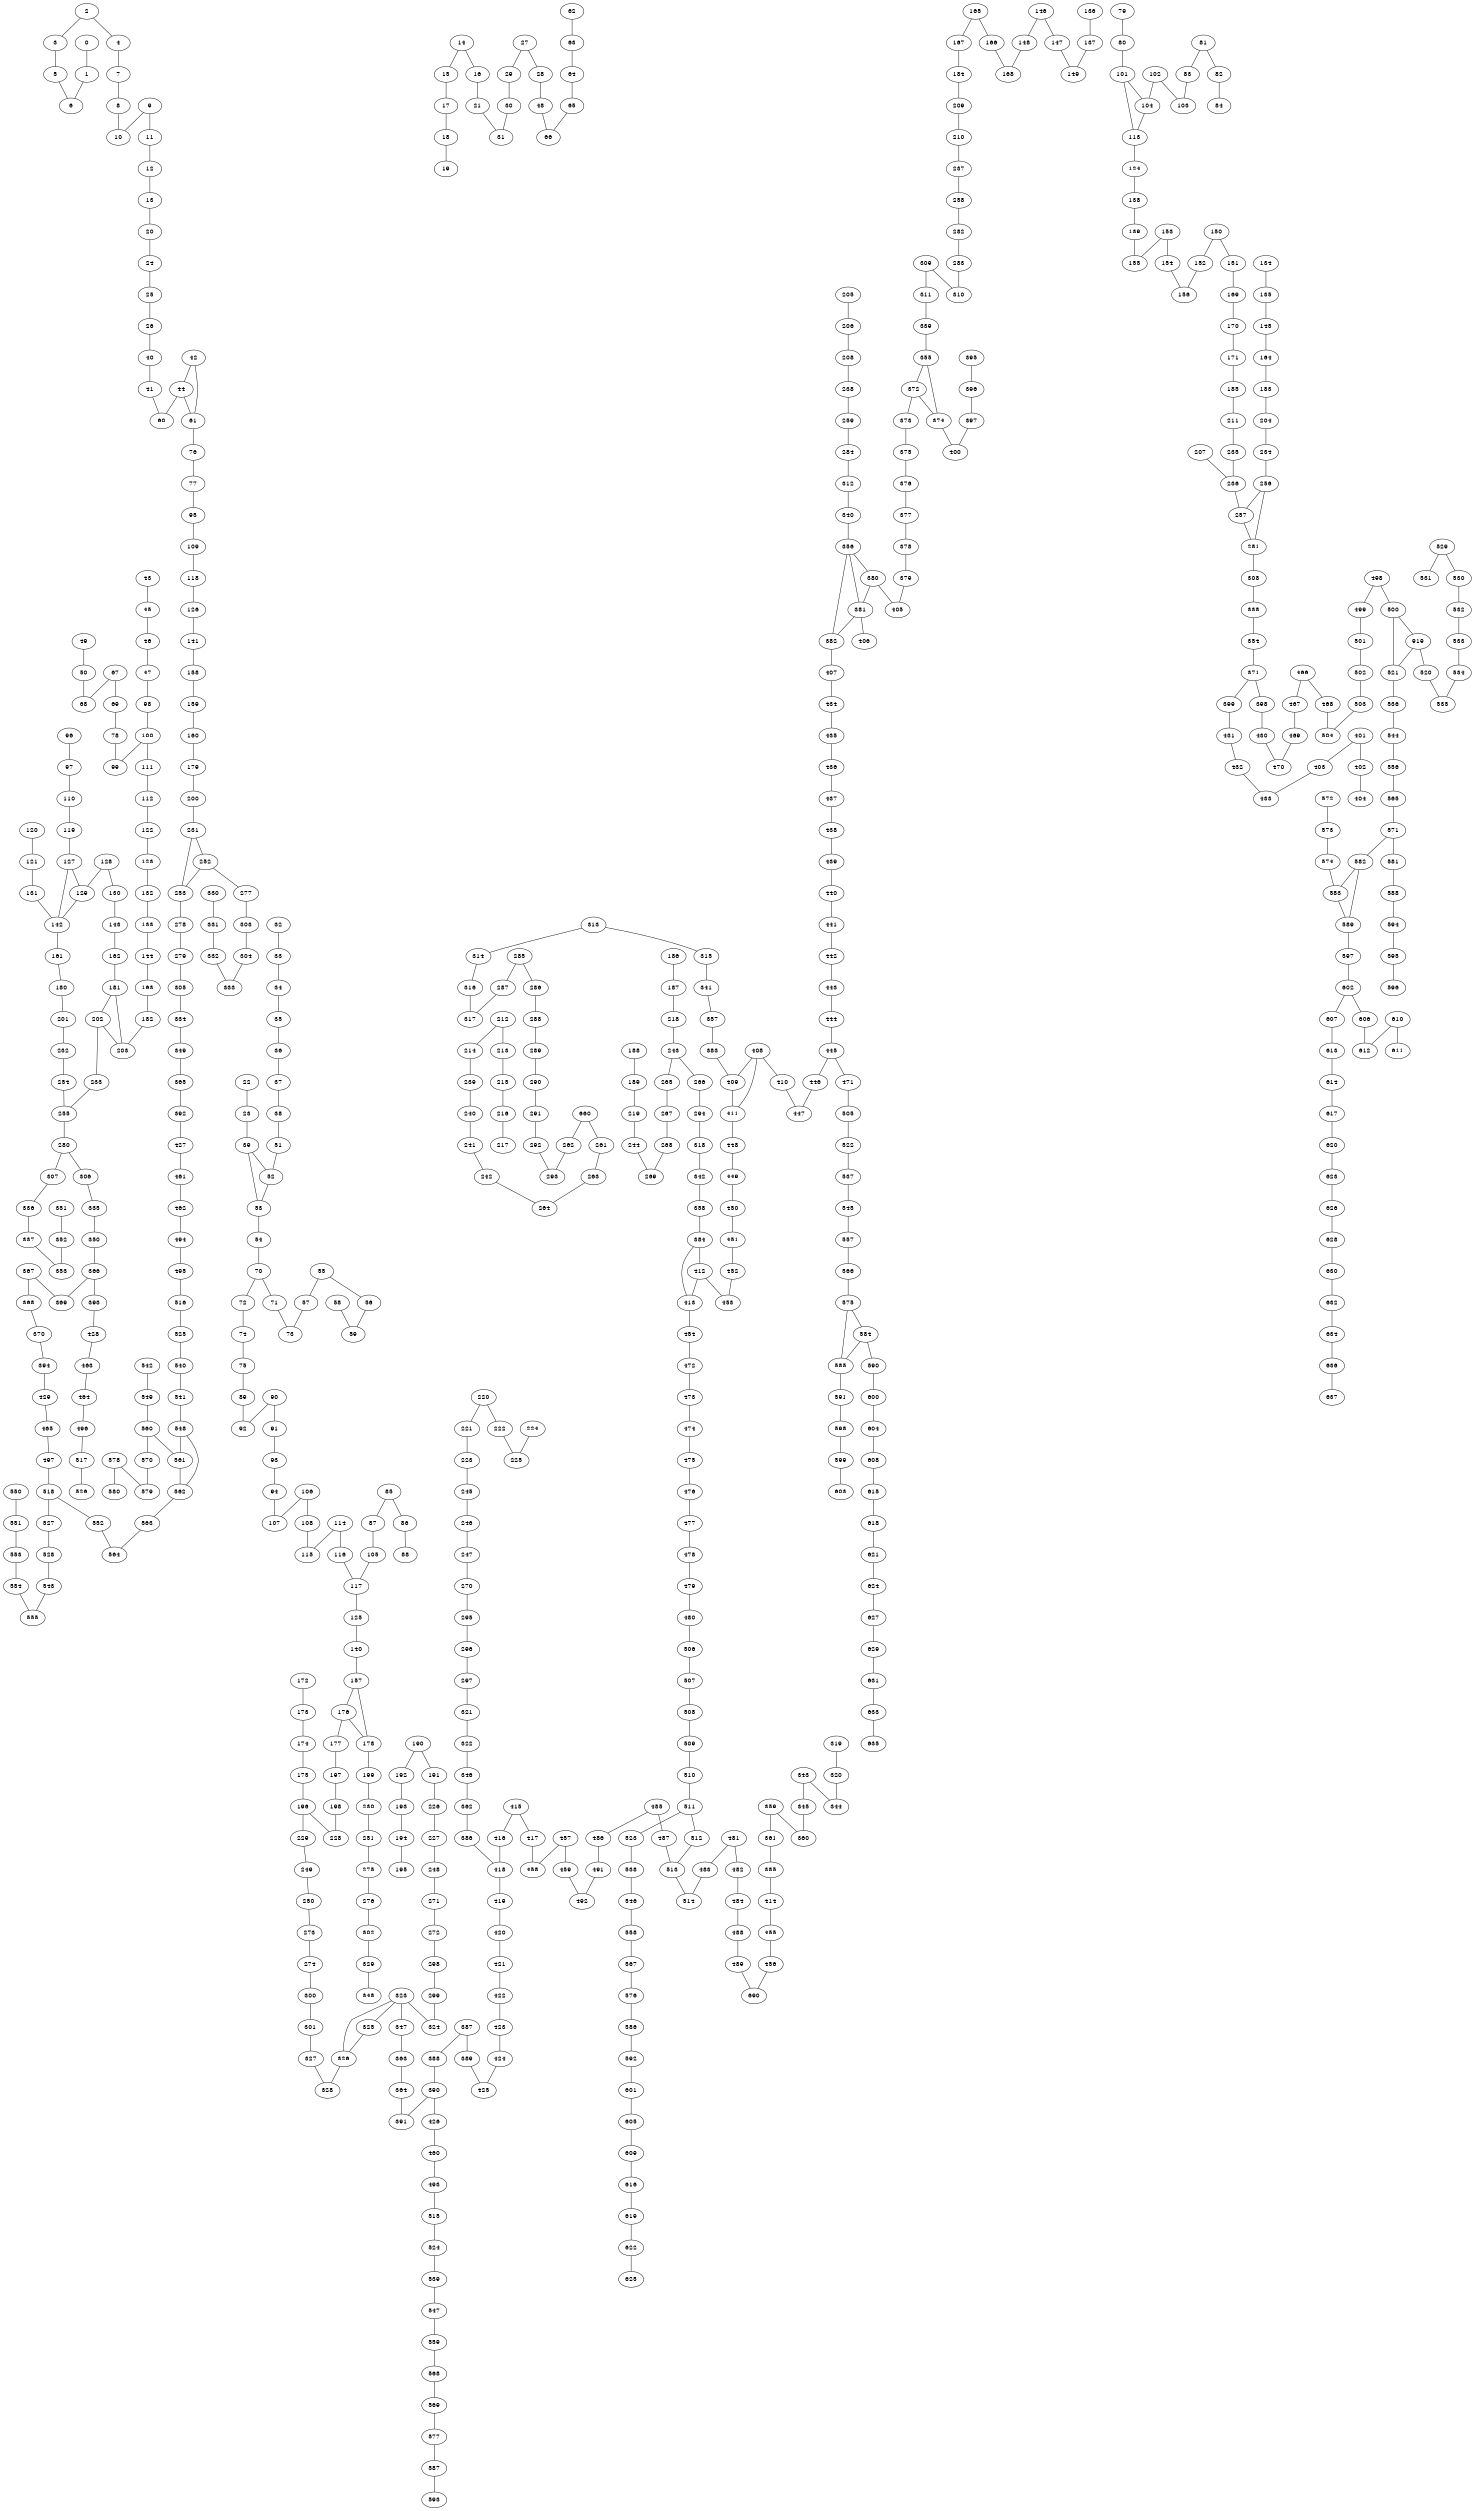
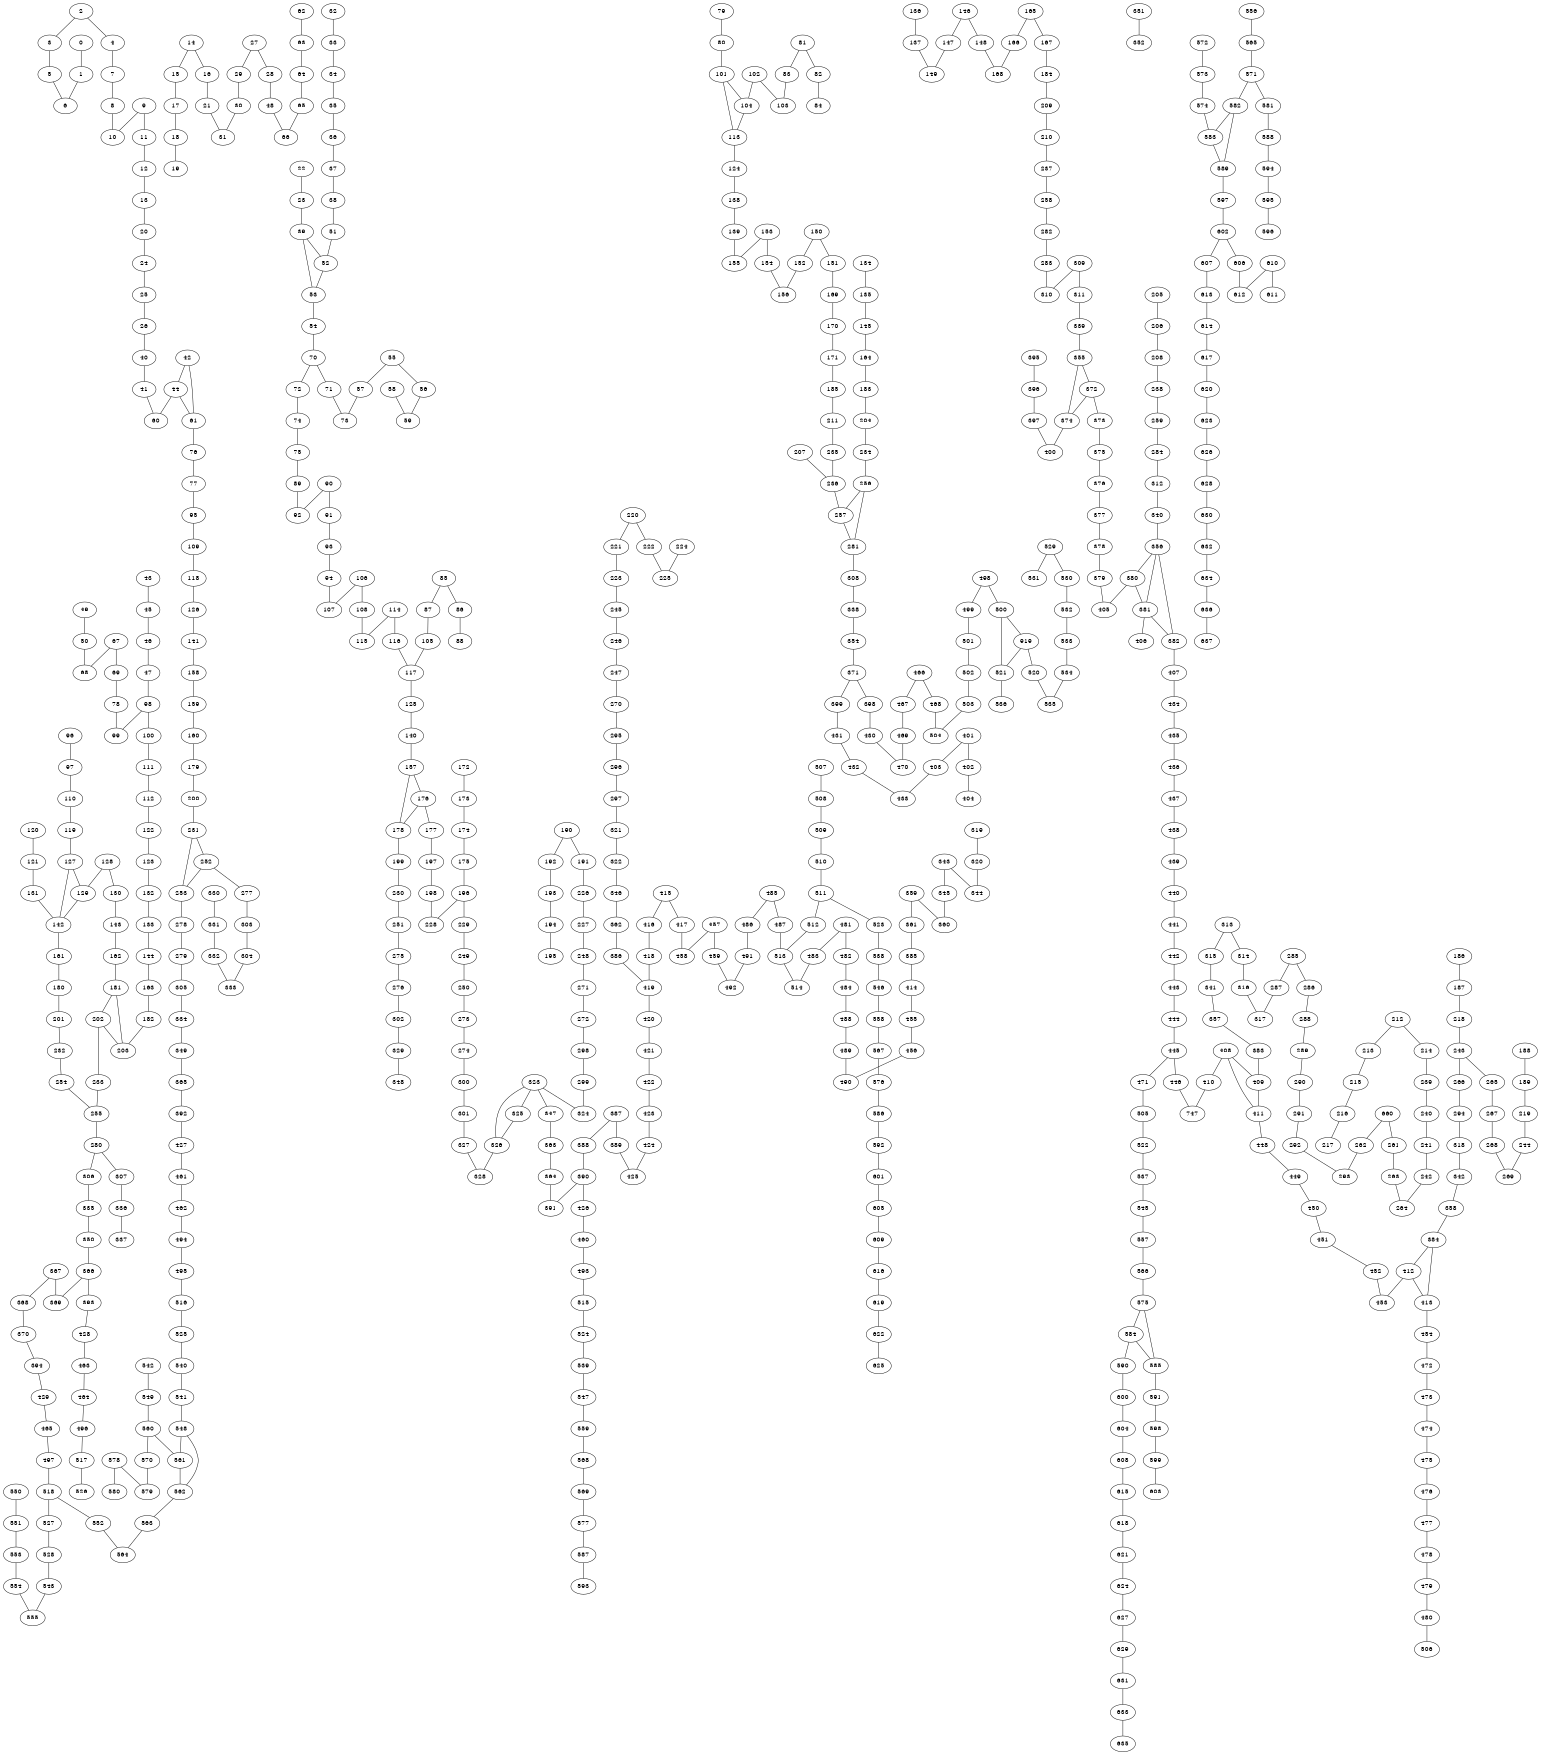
node "544": removed
edge "100" -- "99": now "98" -- "99"
node "447": label "447" -> "747"
node "353": removed
edge "506" -- "507": removed
edge "386" -- "418": now "386" -- "419"
node "690": label "690" -> "490"
